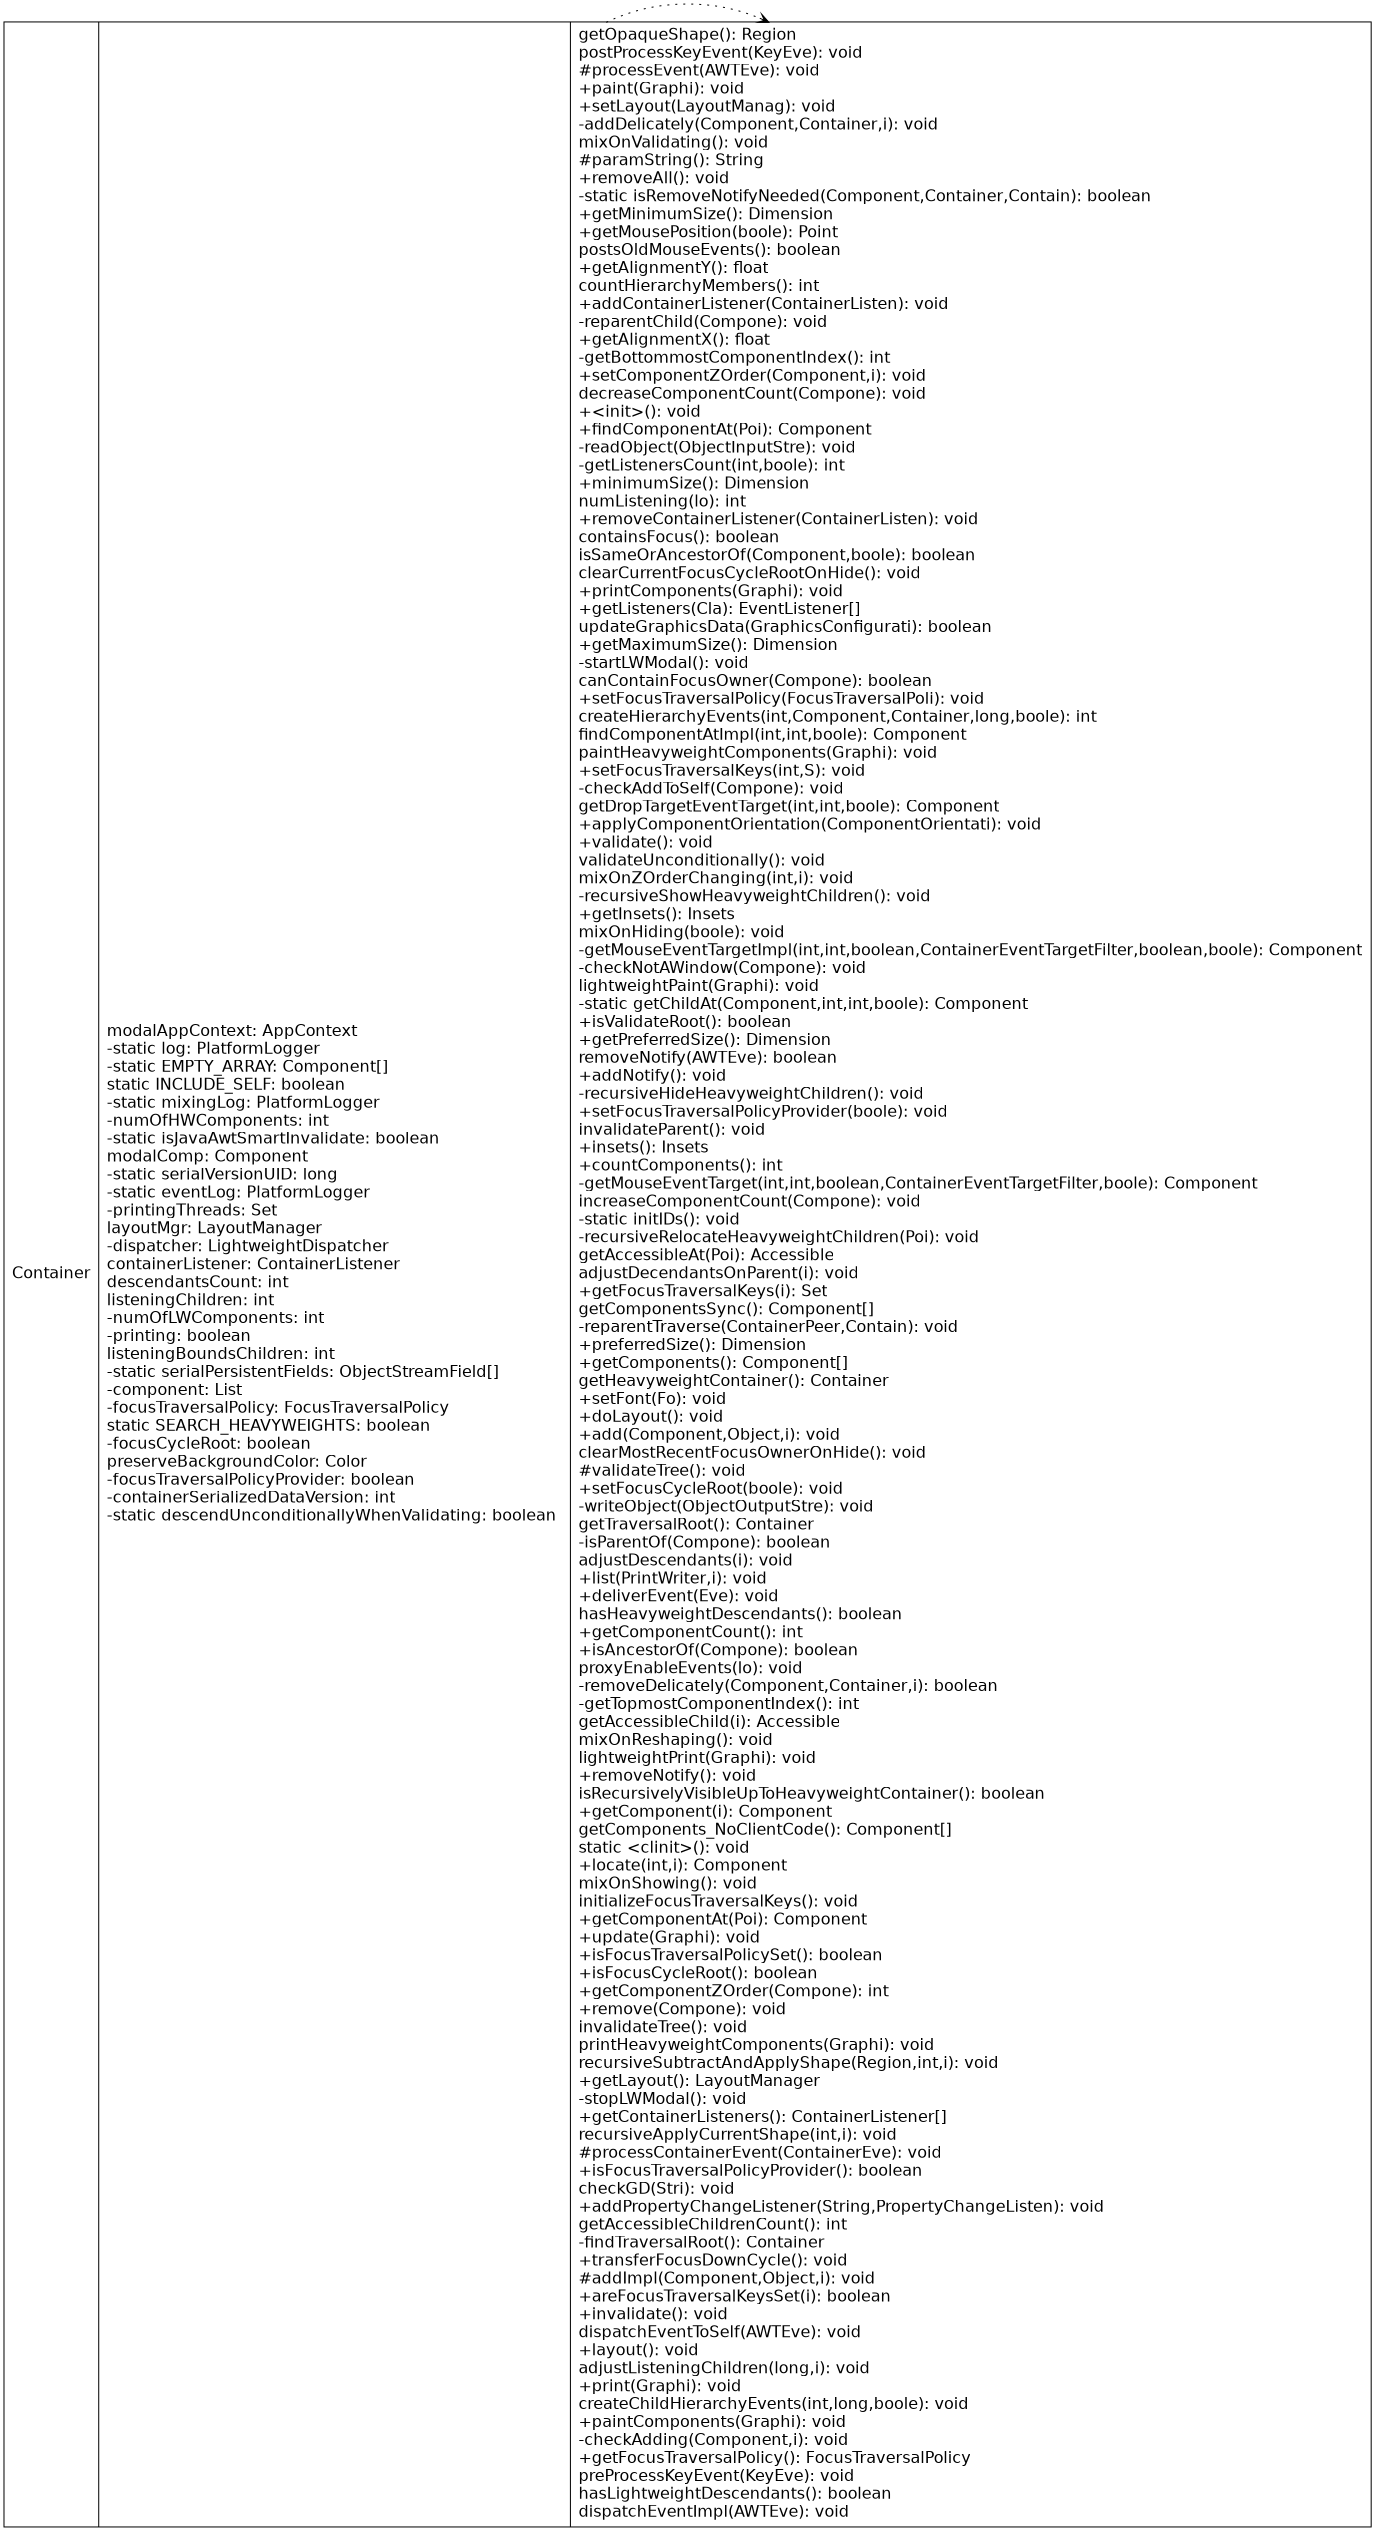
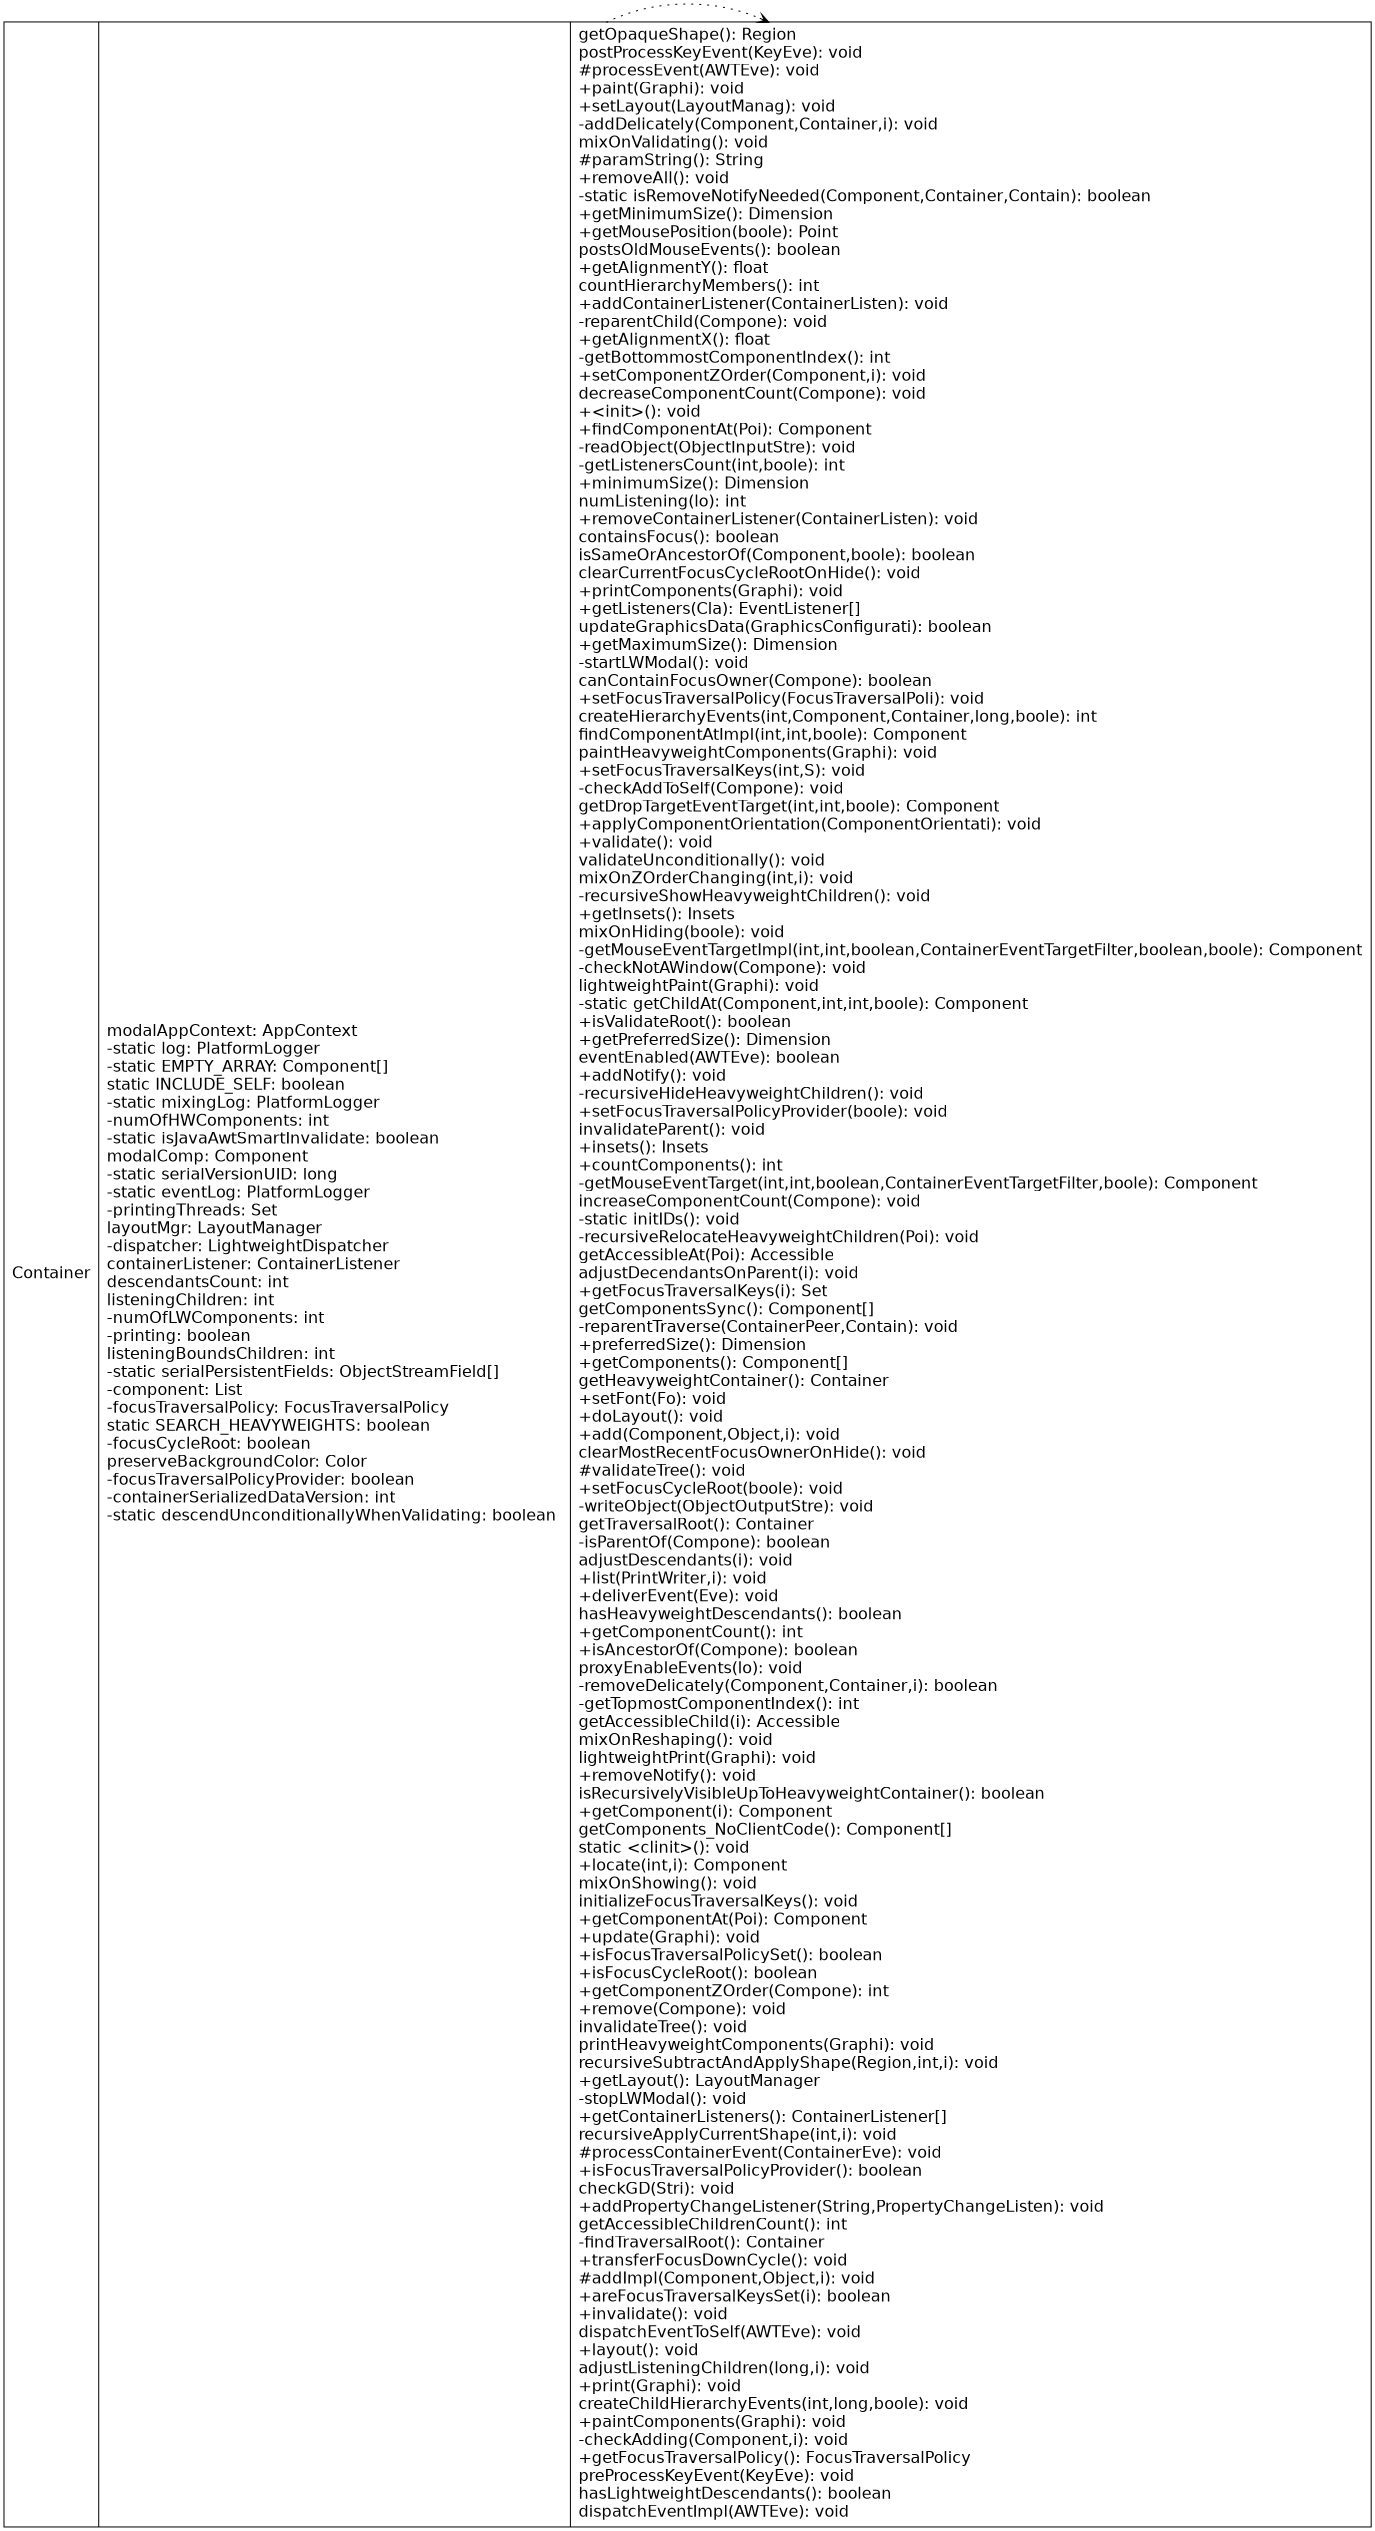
node "Container": text "removeNotify(AWTEve): boolean" -> "eventEnabled(AWTEve): boolean"
